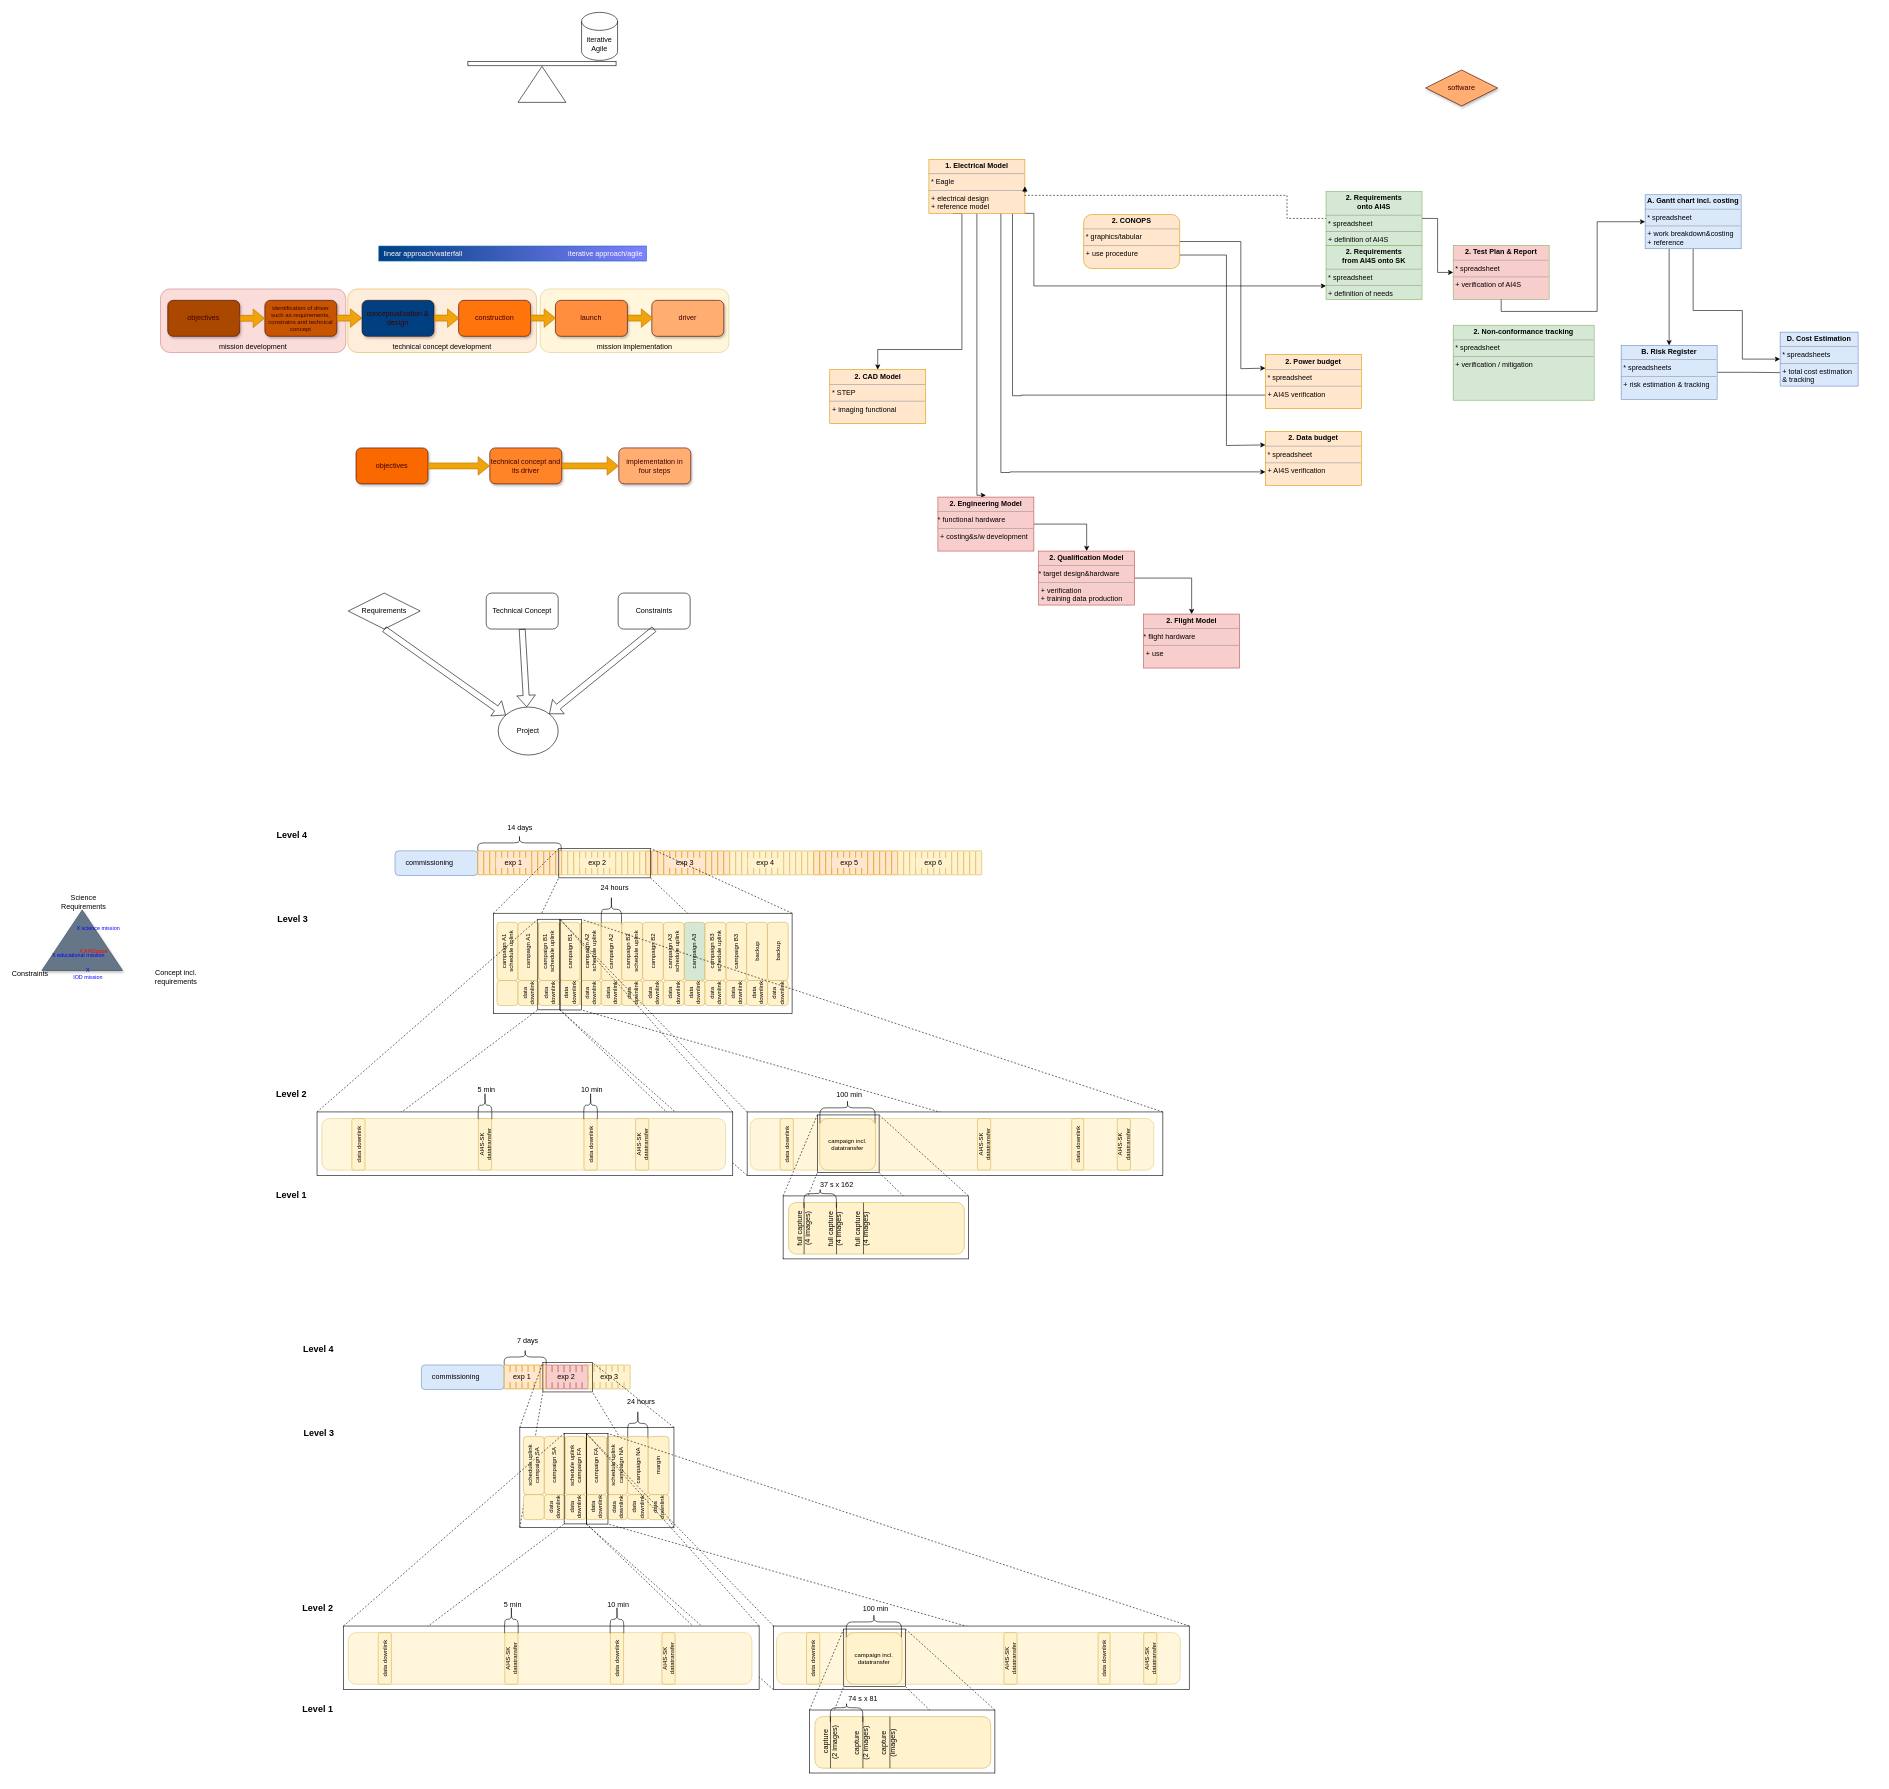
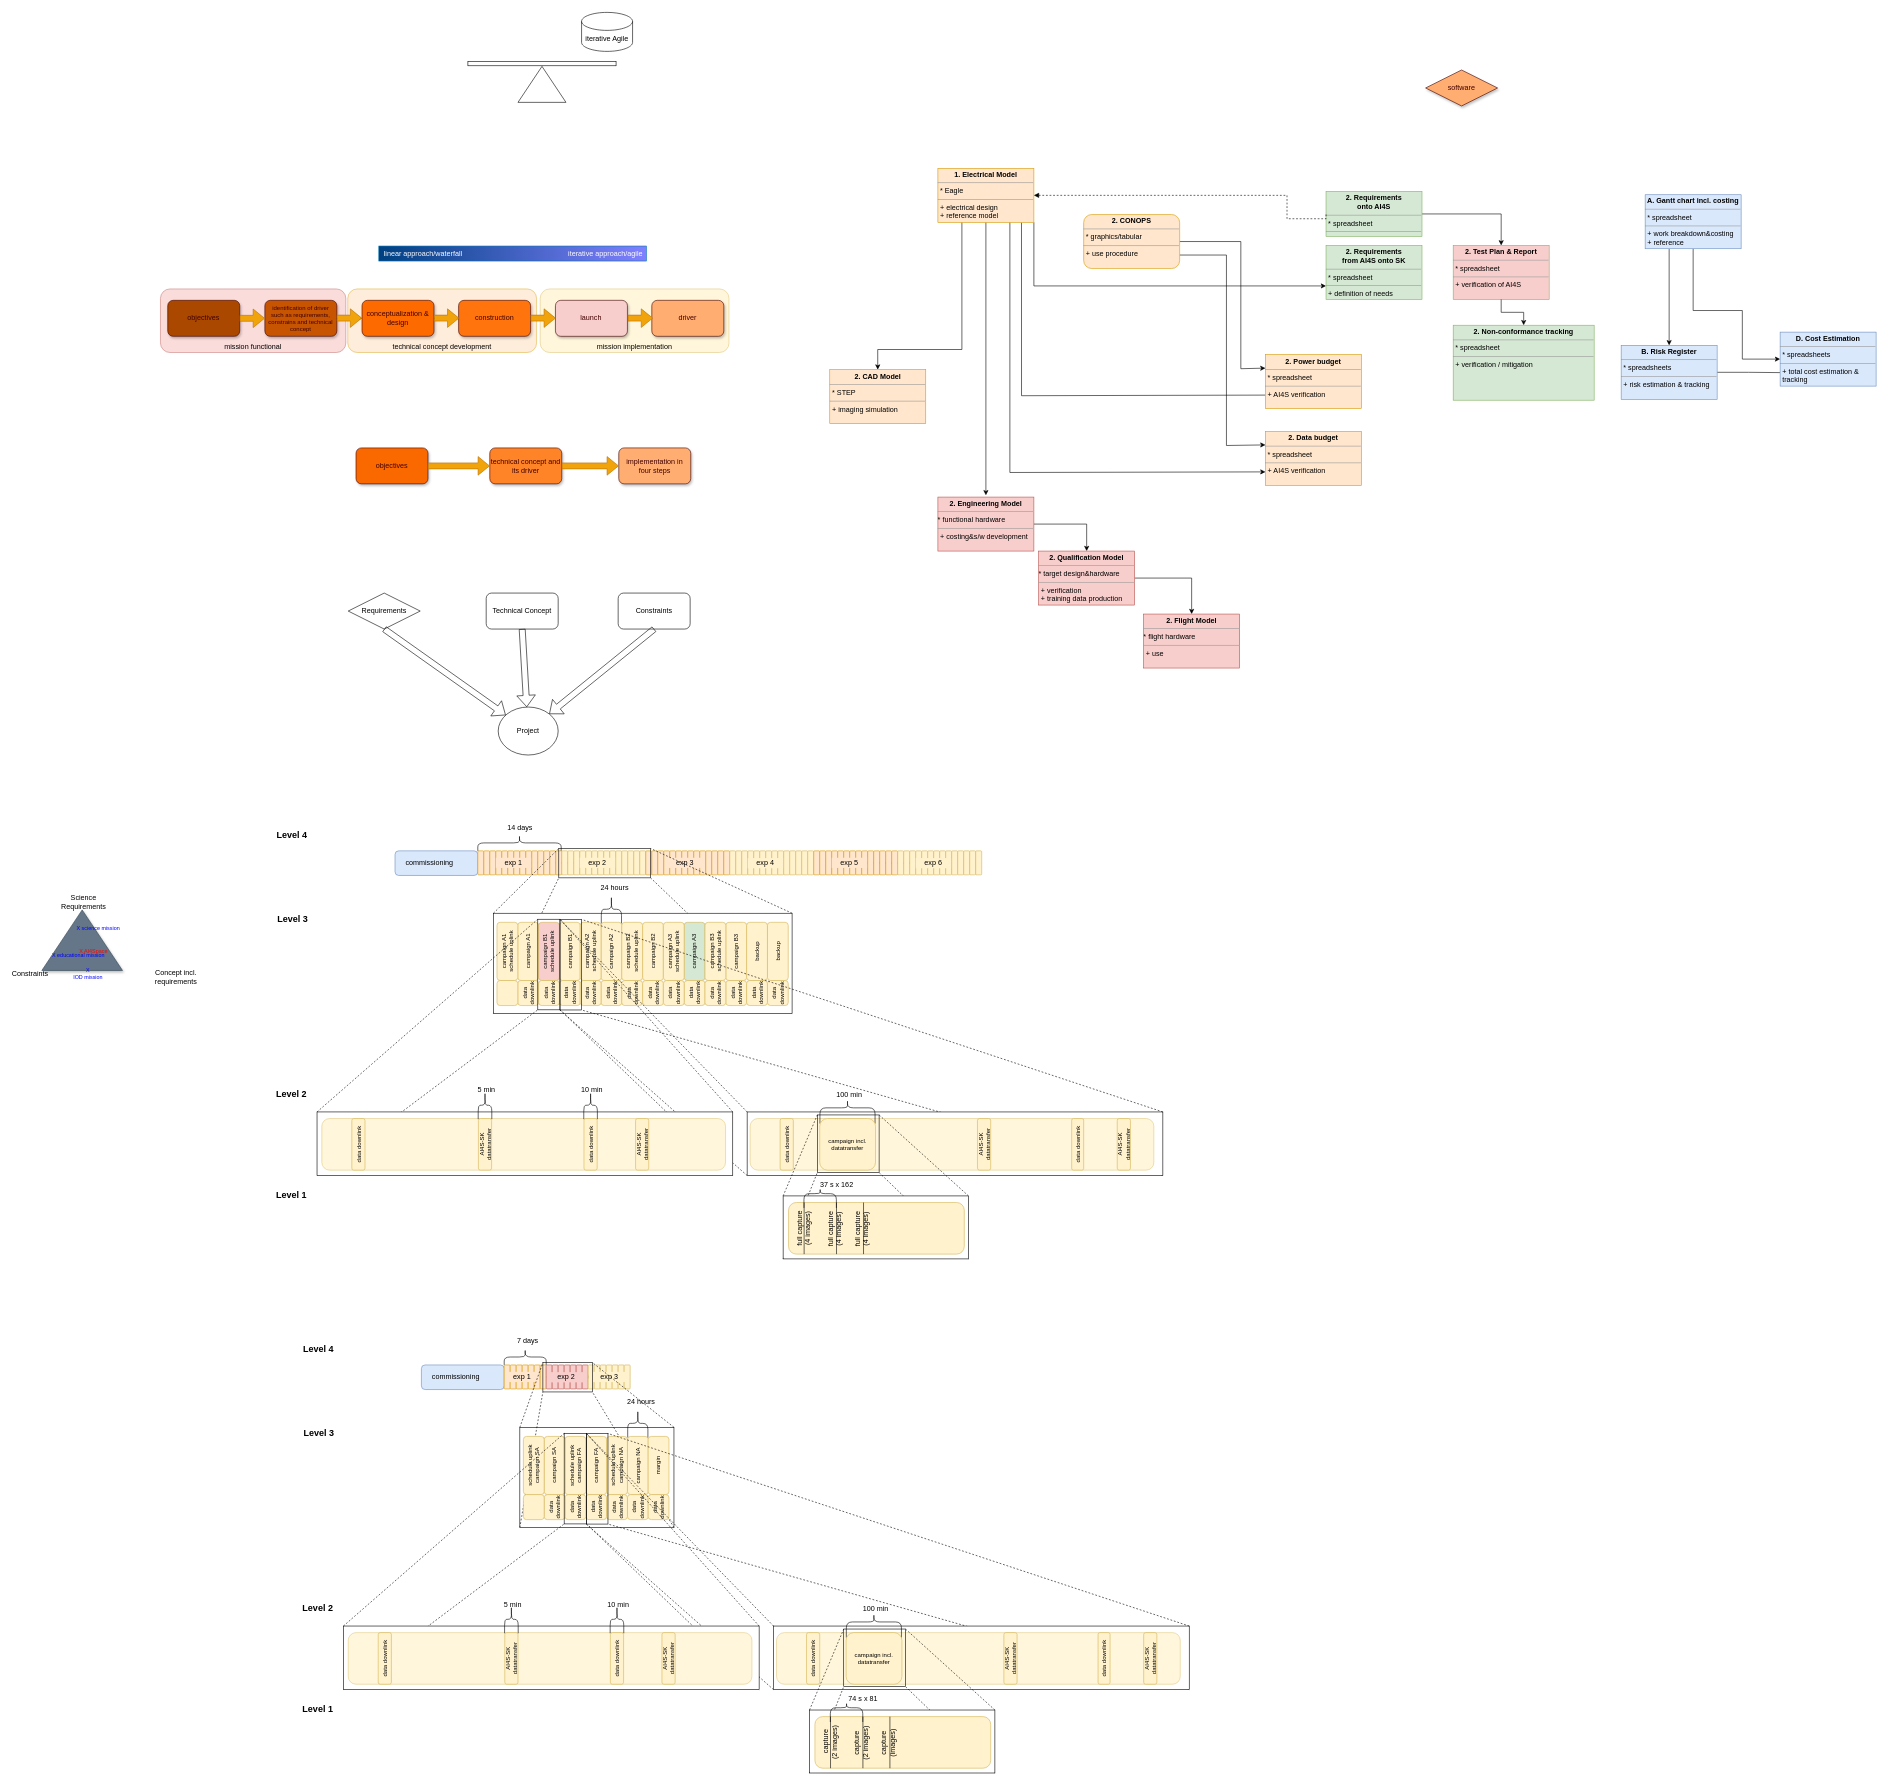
node "iterative Agile": size 36x48 -> 51x39
node "1. Electrical Model * Eagle + electrical design + reference model": moved (977, 186) -> (986, 195)
node "2. Requirements onto AI4S * spreadsheet + definition of AI4S": size 96x54 -> 96x45
edge "2. Test Plan & Report * spreadsheet + verification of AI4S" -> "A. Gantt chart incl. costing * spreadsheet + work breakdown&costing + reference": now "2. Test Plan & Report * spreadsheet + verification of AI4S" -> "2. Non-conformance tracking * spreadsheet + verification / mitigation"
node "conceptualization & design": fillcolor #004080 -> #fd6b00
node "launch": fillcolor #ff8f3e -> #f8cecc
node "mission development": label "mission development" -> "mission functional"
node "D. Cost Estimation * spreadsheets + total cost estimation & tracking": size 78x54 -> 96x54
node "2. CAD Model * STEP + imaging functional": label "2. CAD Model * STEP + imaging functional" -> "2. CAD Model * STEP + imaging simulation"
node "campaign B1 schedule uplink": fillcolor #fff2cc -> #f8cecc
